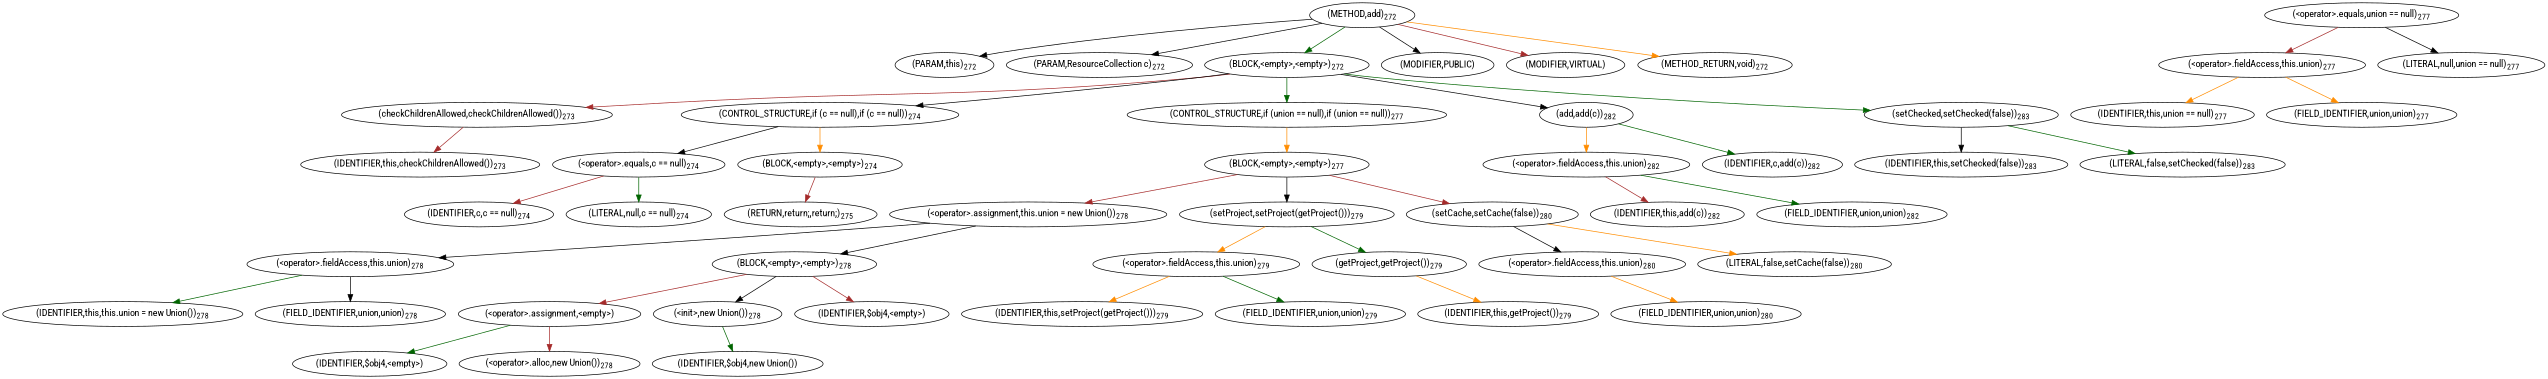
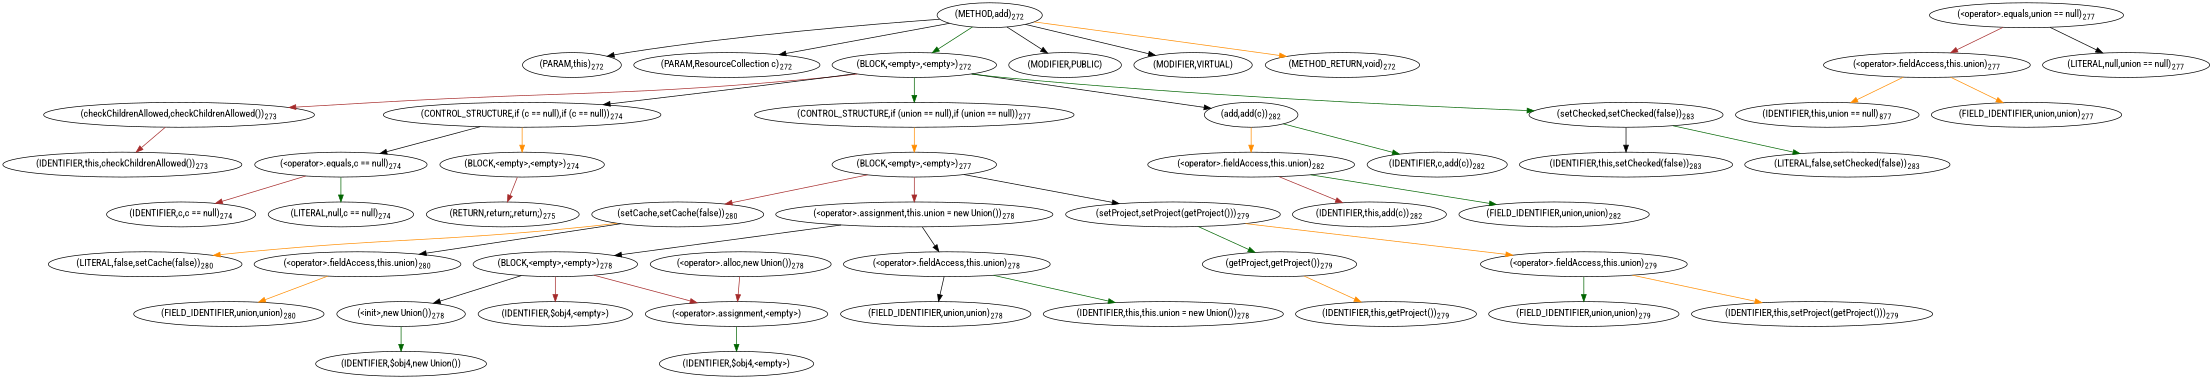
edge "(METHOD,add)" -> "(MODIFIER,VIRTUAL)": color brown -> black
node "(IDENTIFIER,this,union == null)": text "277" -> "877"
edge "(<operator>.assignment,<empty>)" -> "(<operator>.alloc,new Union())": reversed
